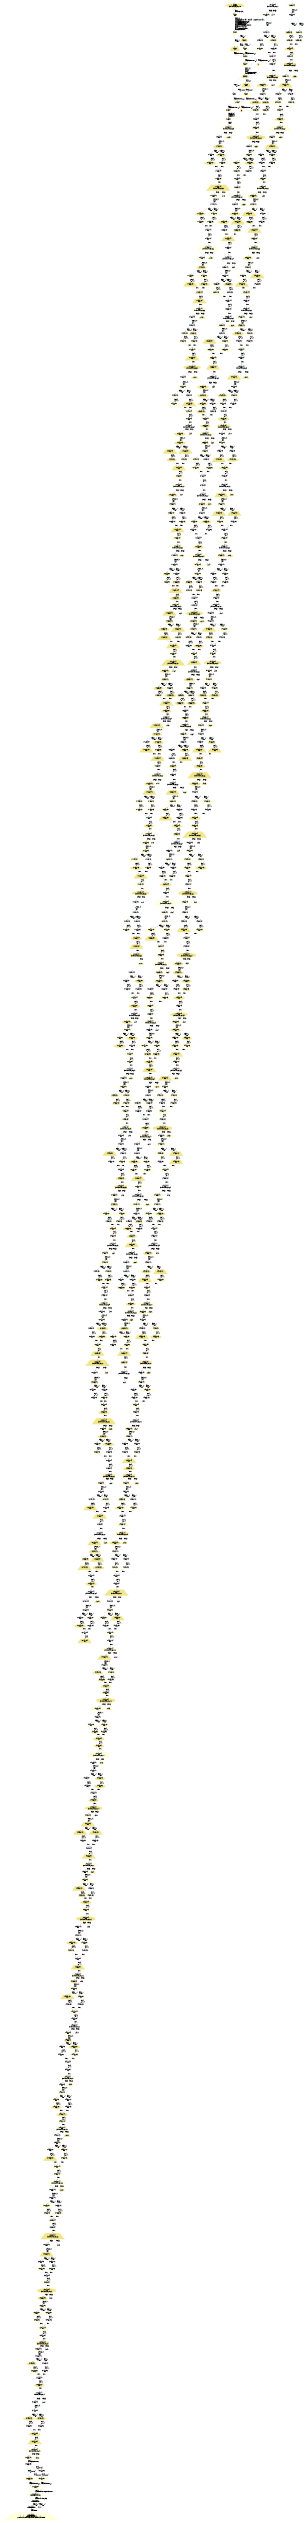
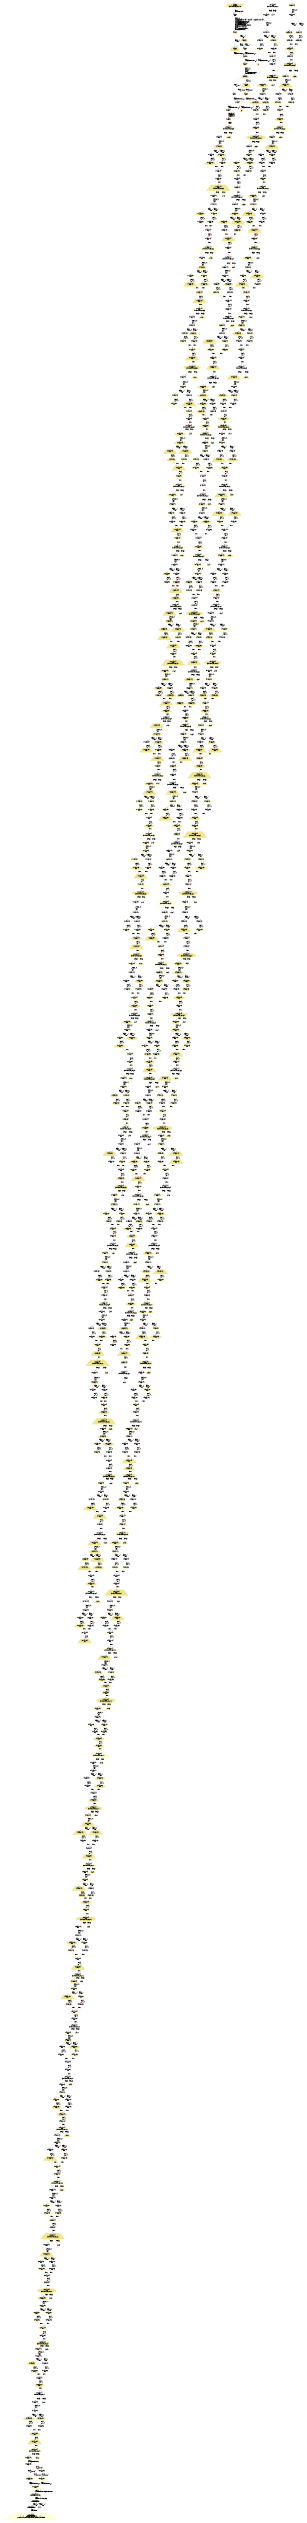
edge "128529 @ N50 main" -> "128530 @ N52 main": removed, label "Line 39: x = x + 3;"
node "127818 @ N45 main": added
node "127872 @ N53 main": removed
node "129760 @ N52 main": fillcolor khaki -> white
